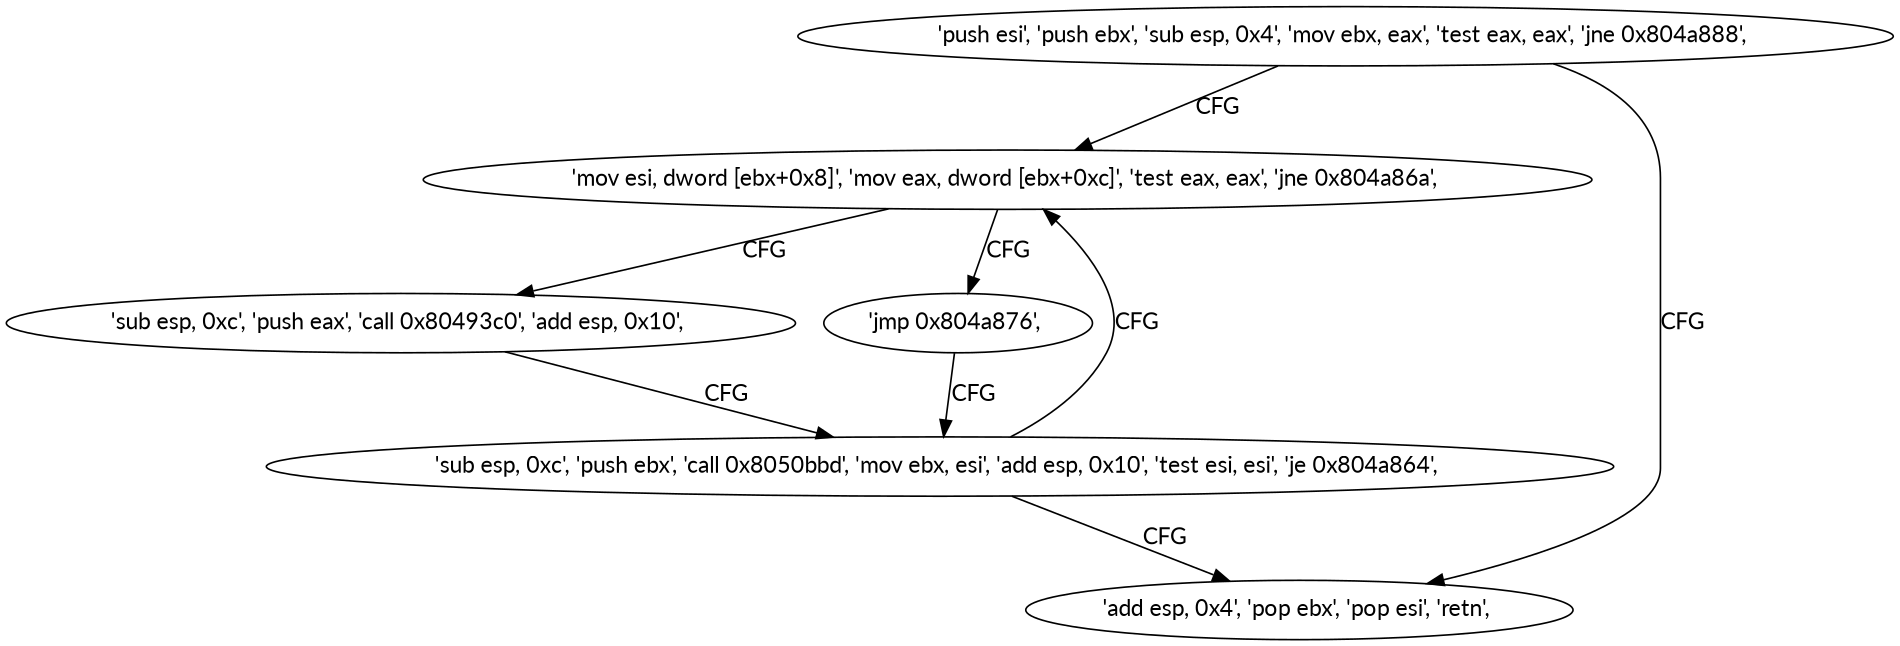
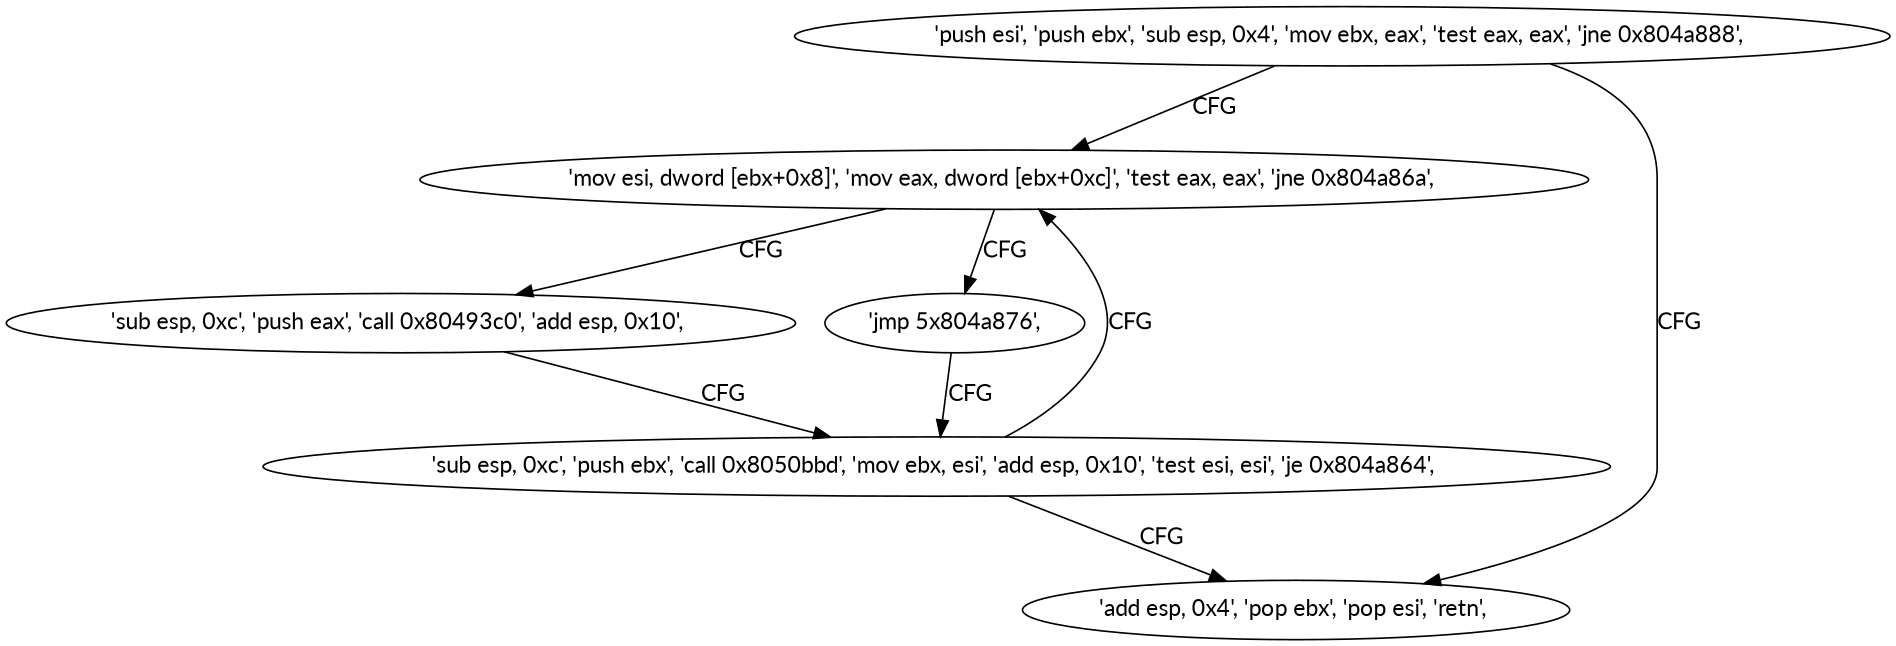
node "'jmp 0x804a876',": label "'jmp 0x804a876'," -> "'jmp 5x804a876',"
